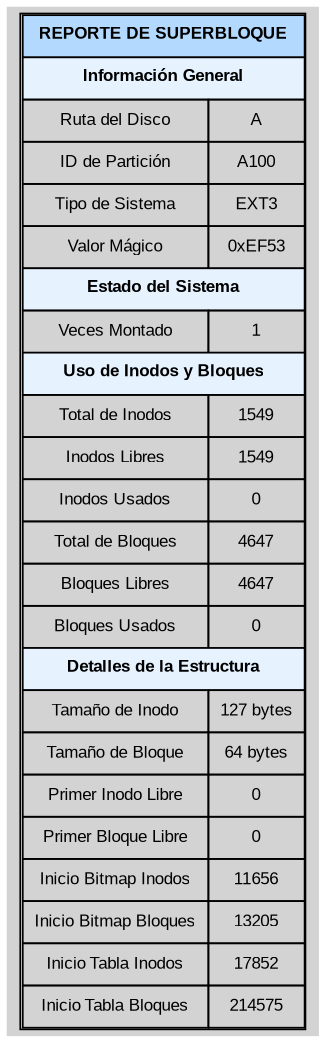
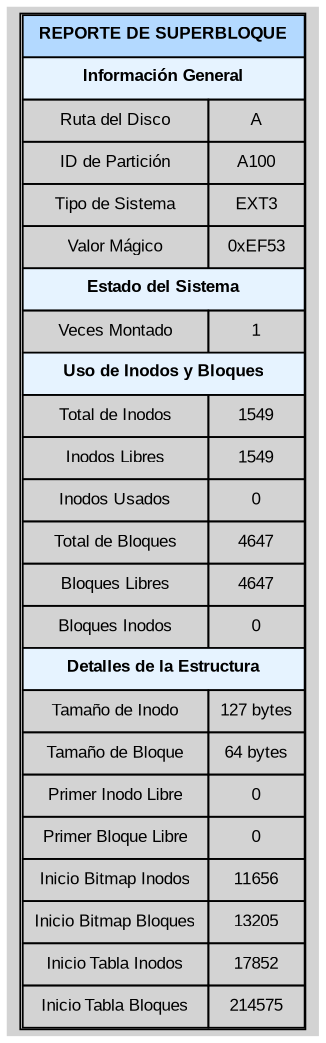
node "REPORTE DE SUPERBLOQUE": text "Bloques Usados" -> "Bloques Inodos"
